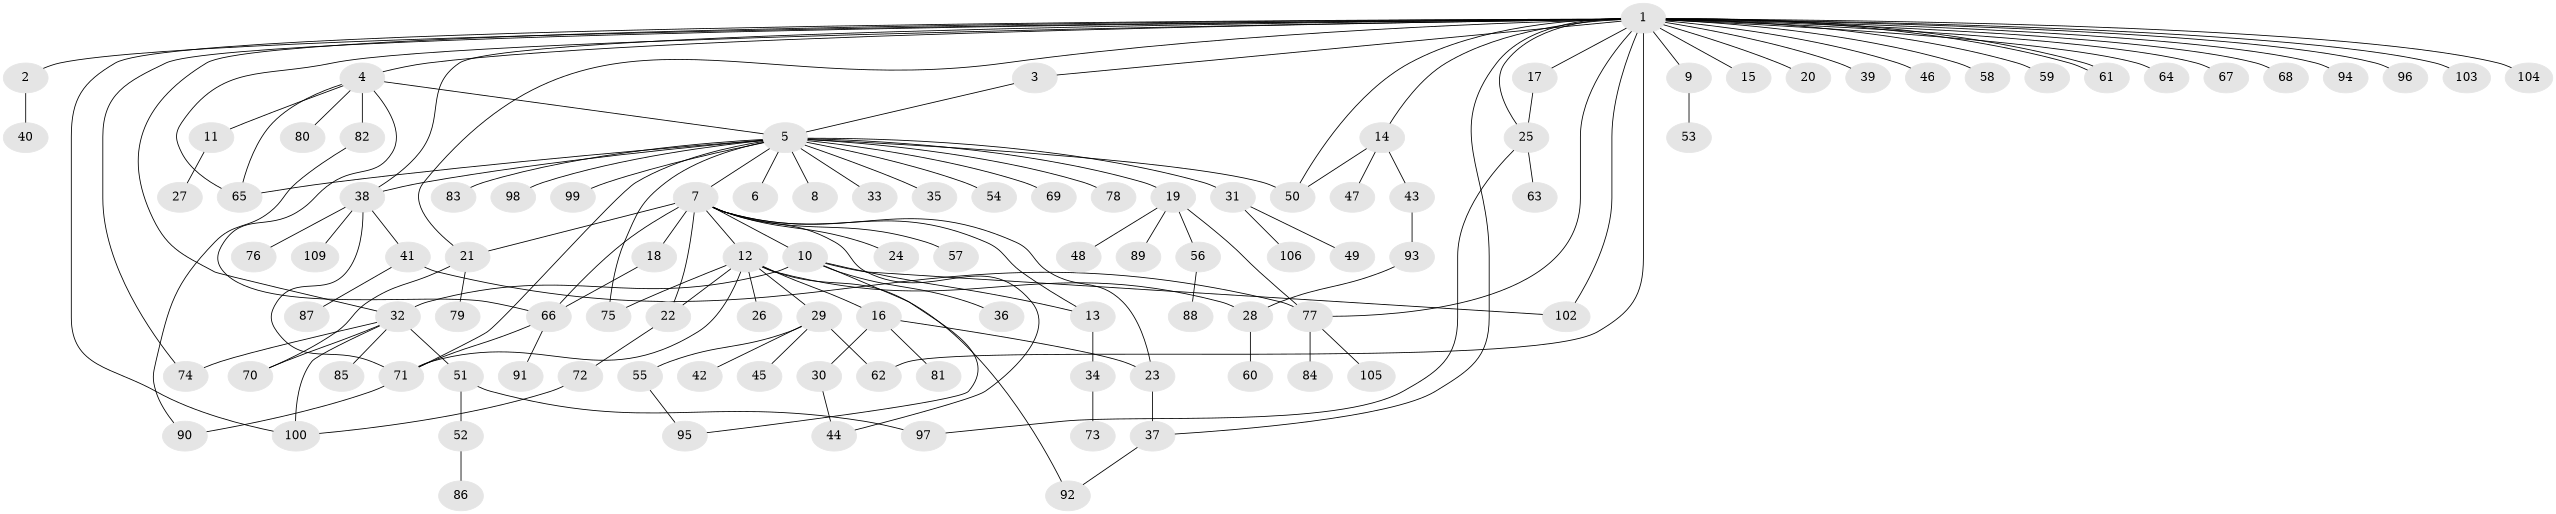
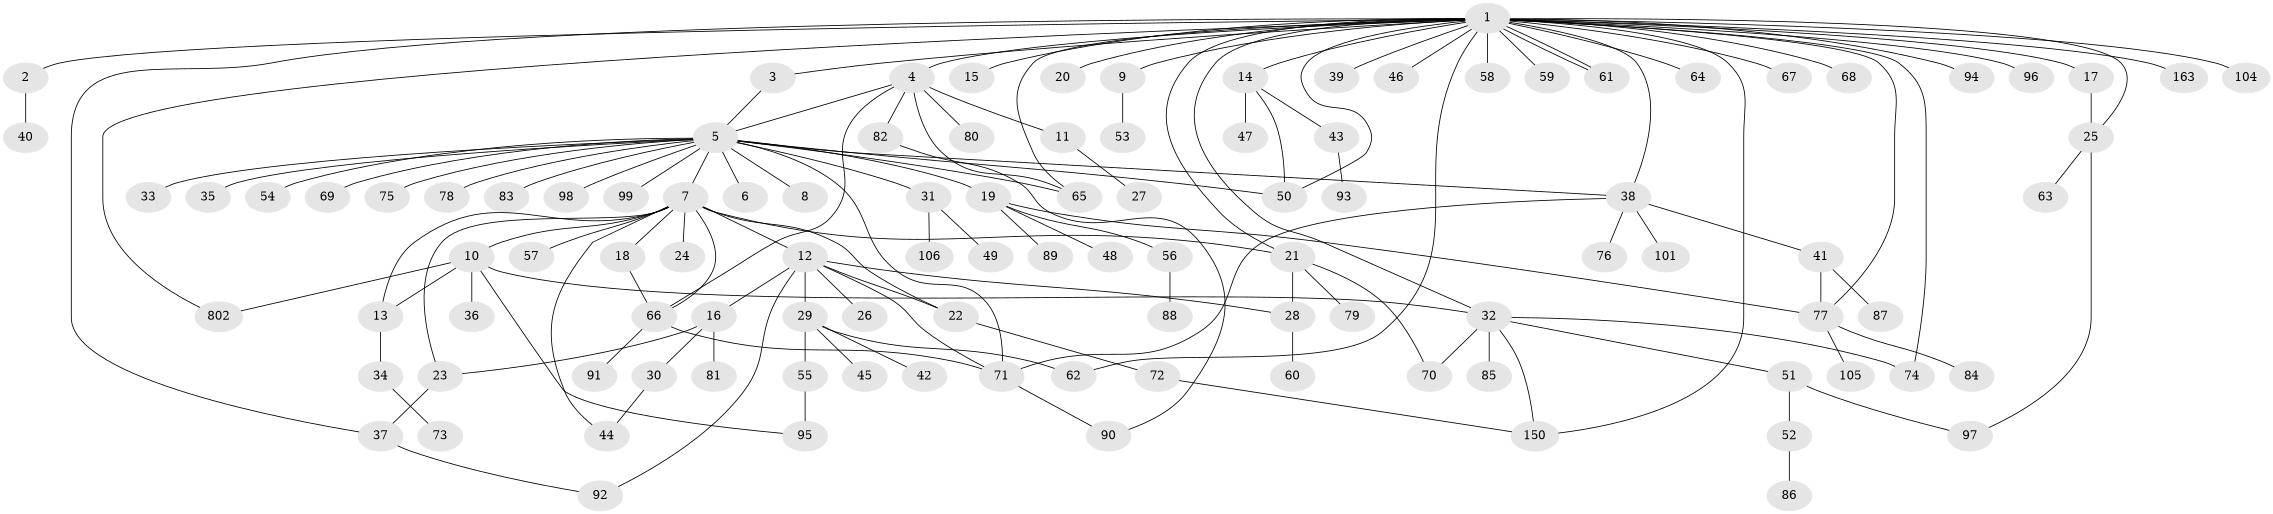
node "103": label "103" -> "163"
node "109": label "109" -> "101"
edge "12" -- "75": removed
edge "93" -- "28": now "21" -- "28"
node "102": label "102" -> "802"
node "100": label "100" -> "150"
